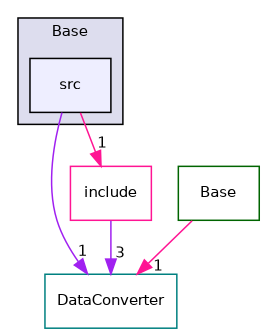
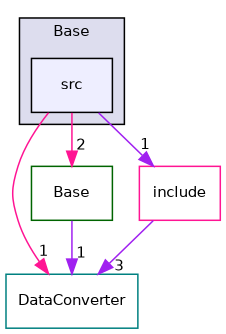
edge "src" -> "include": color deeppink -> purple
edge "src" -> "Base": added
edge "src" -> "DataConverter": color purple -> deeppink
edge "Base" -> "DataConverter": color deeppink -> purple
